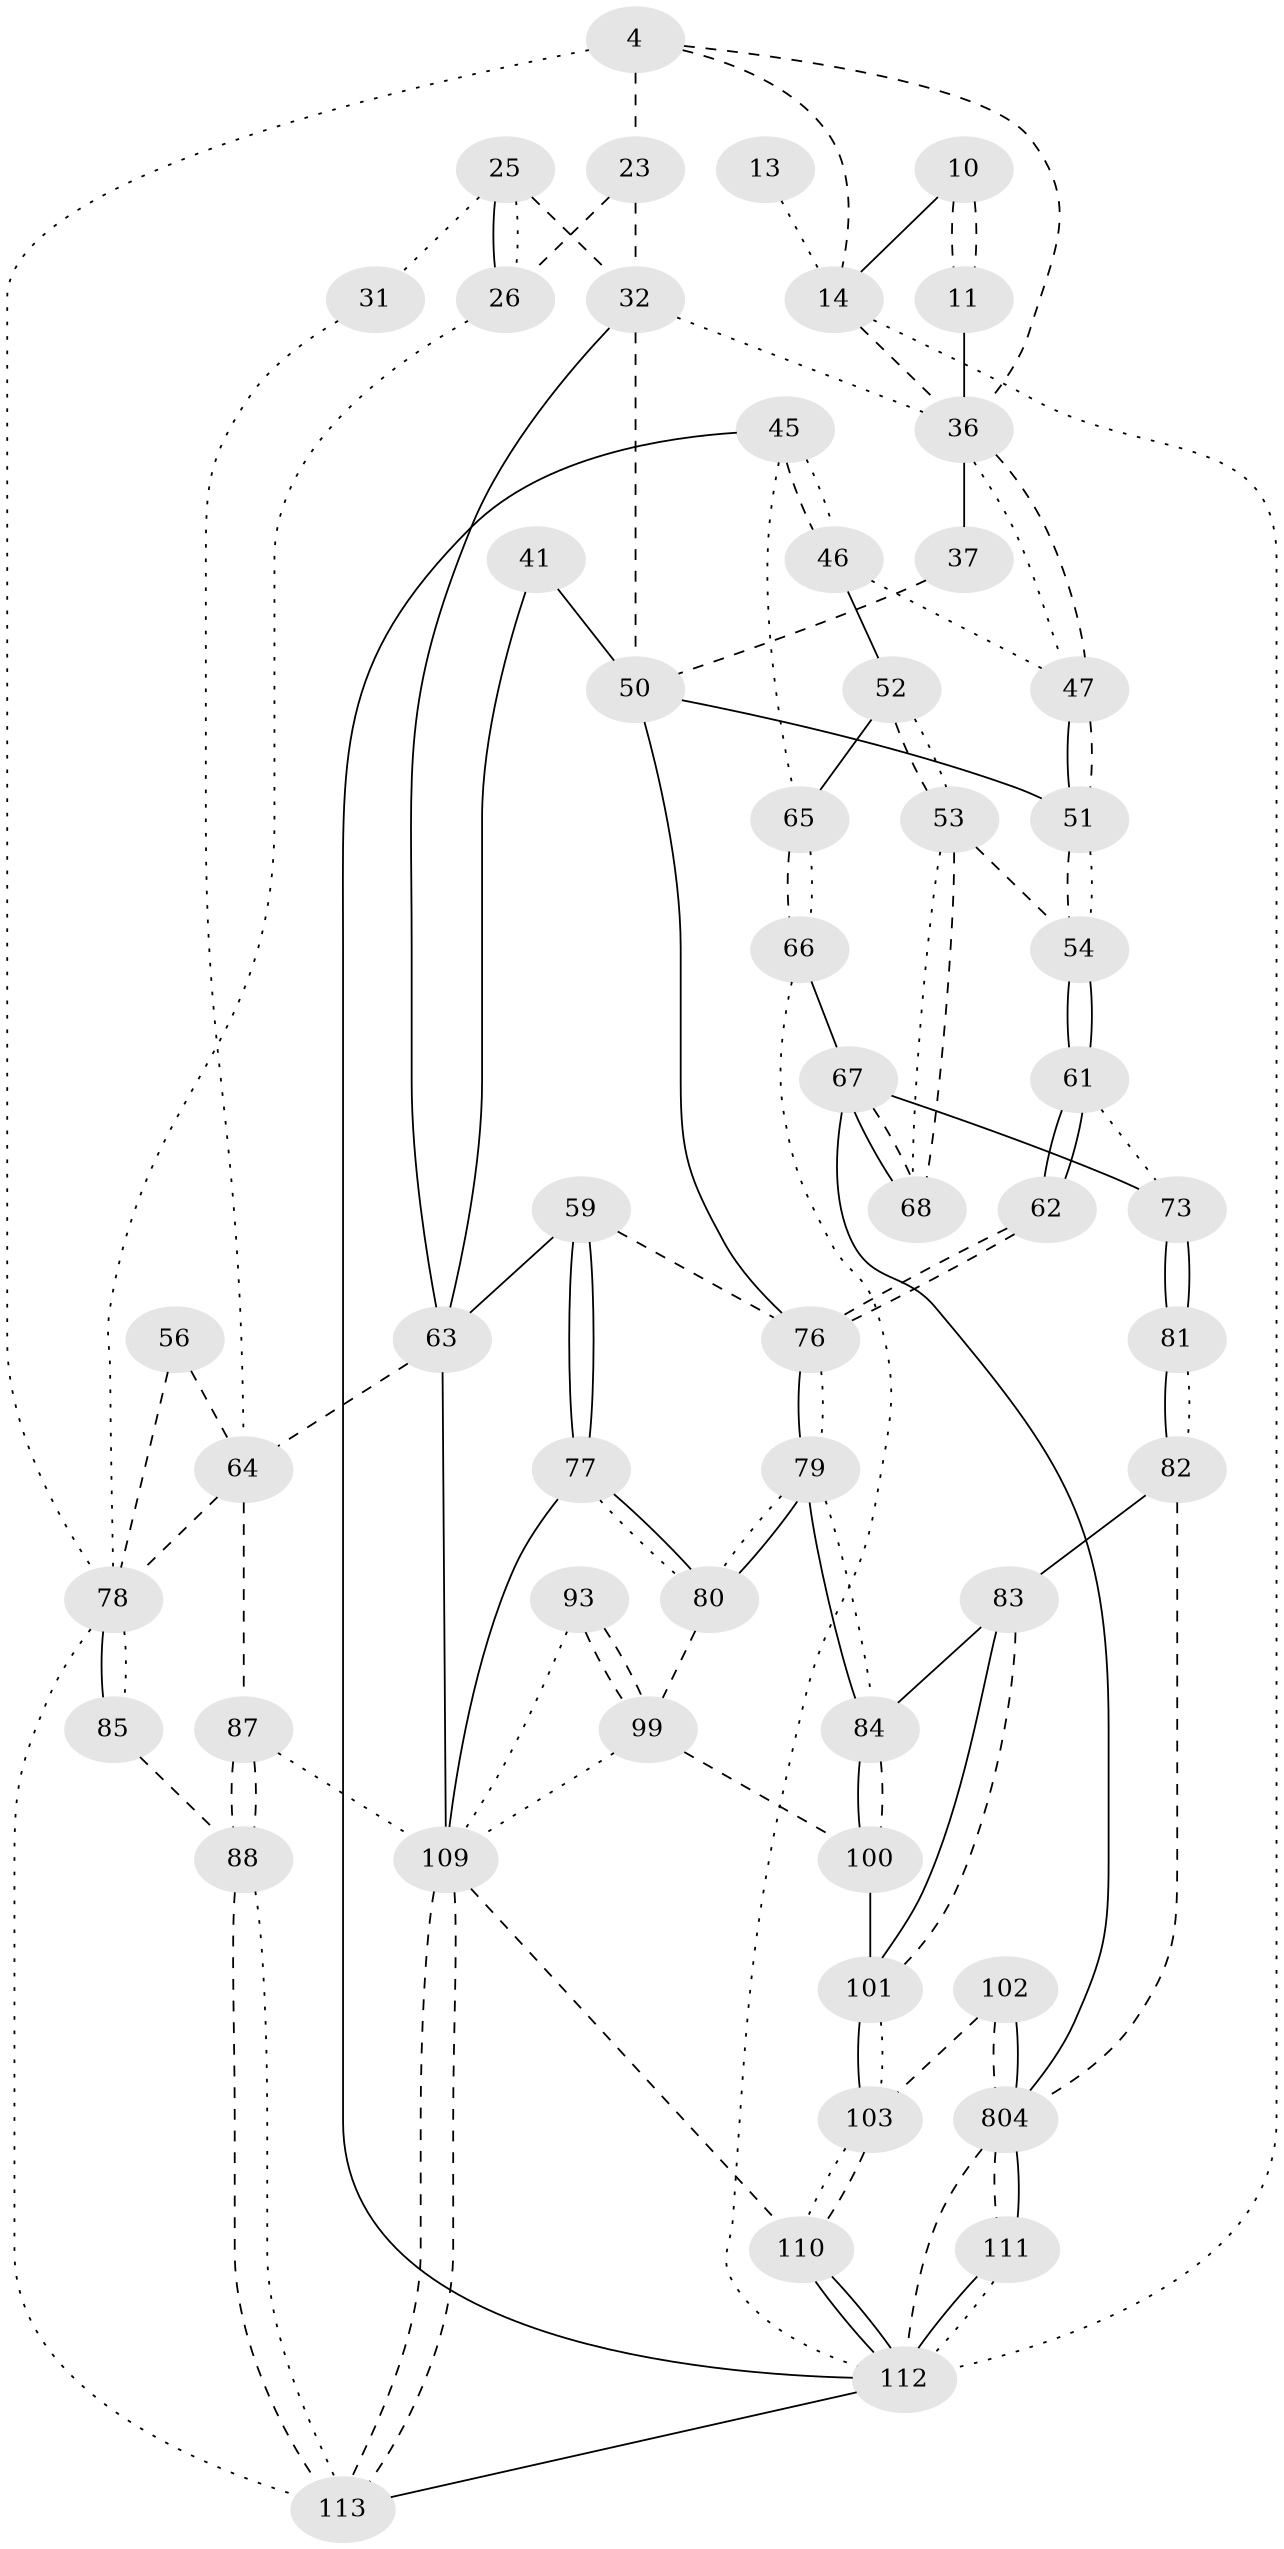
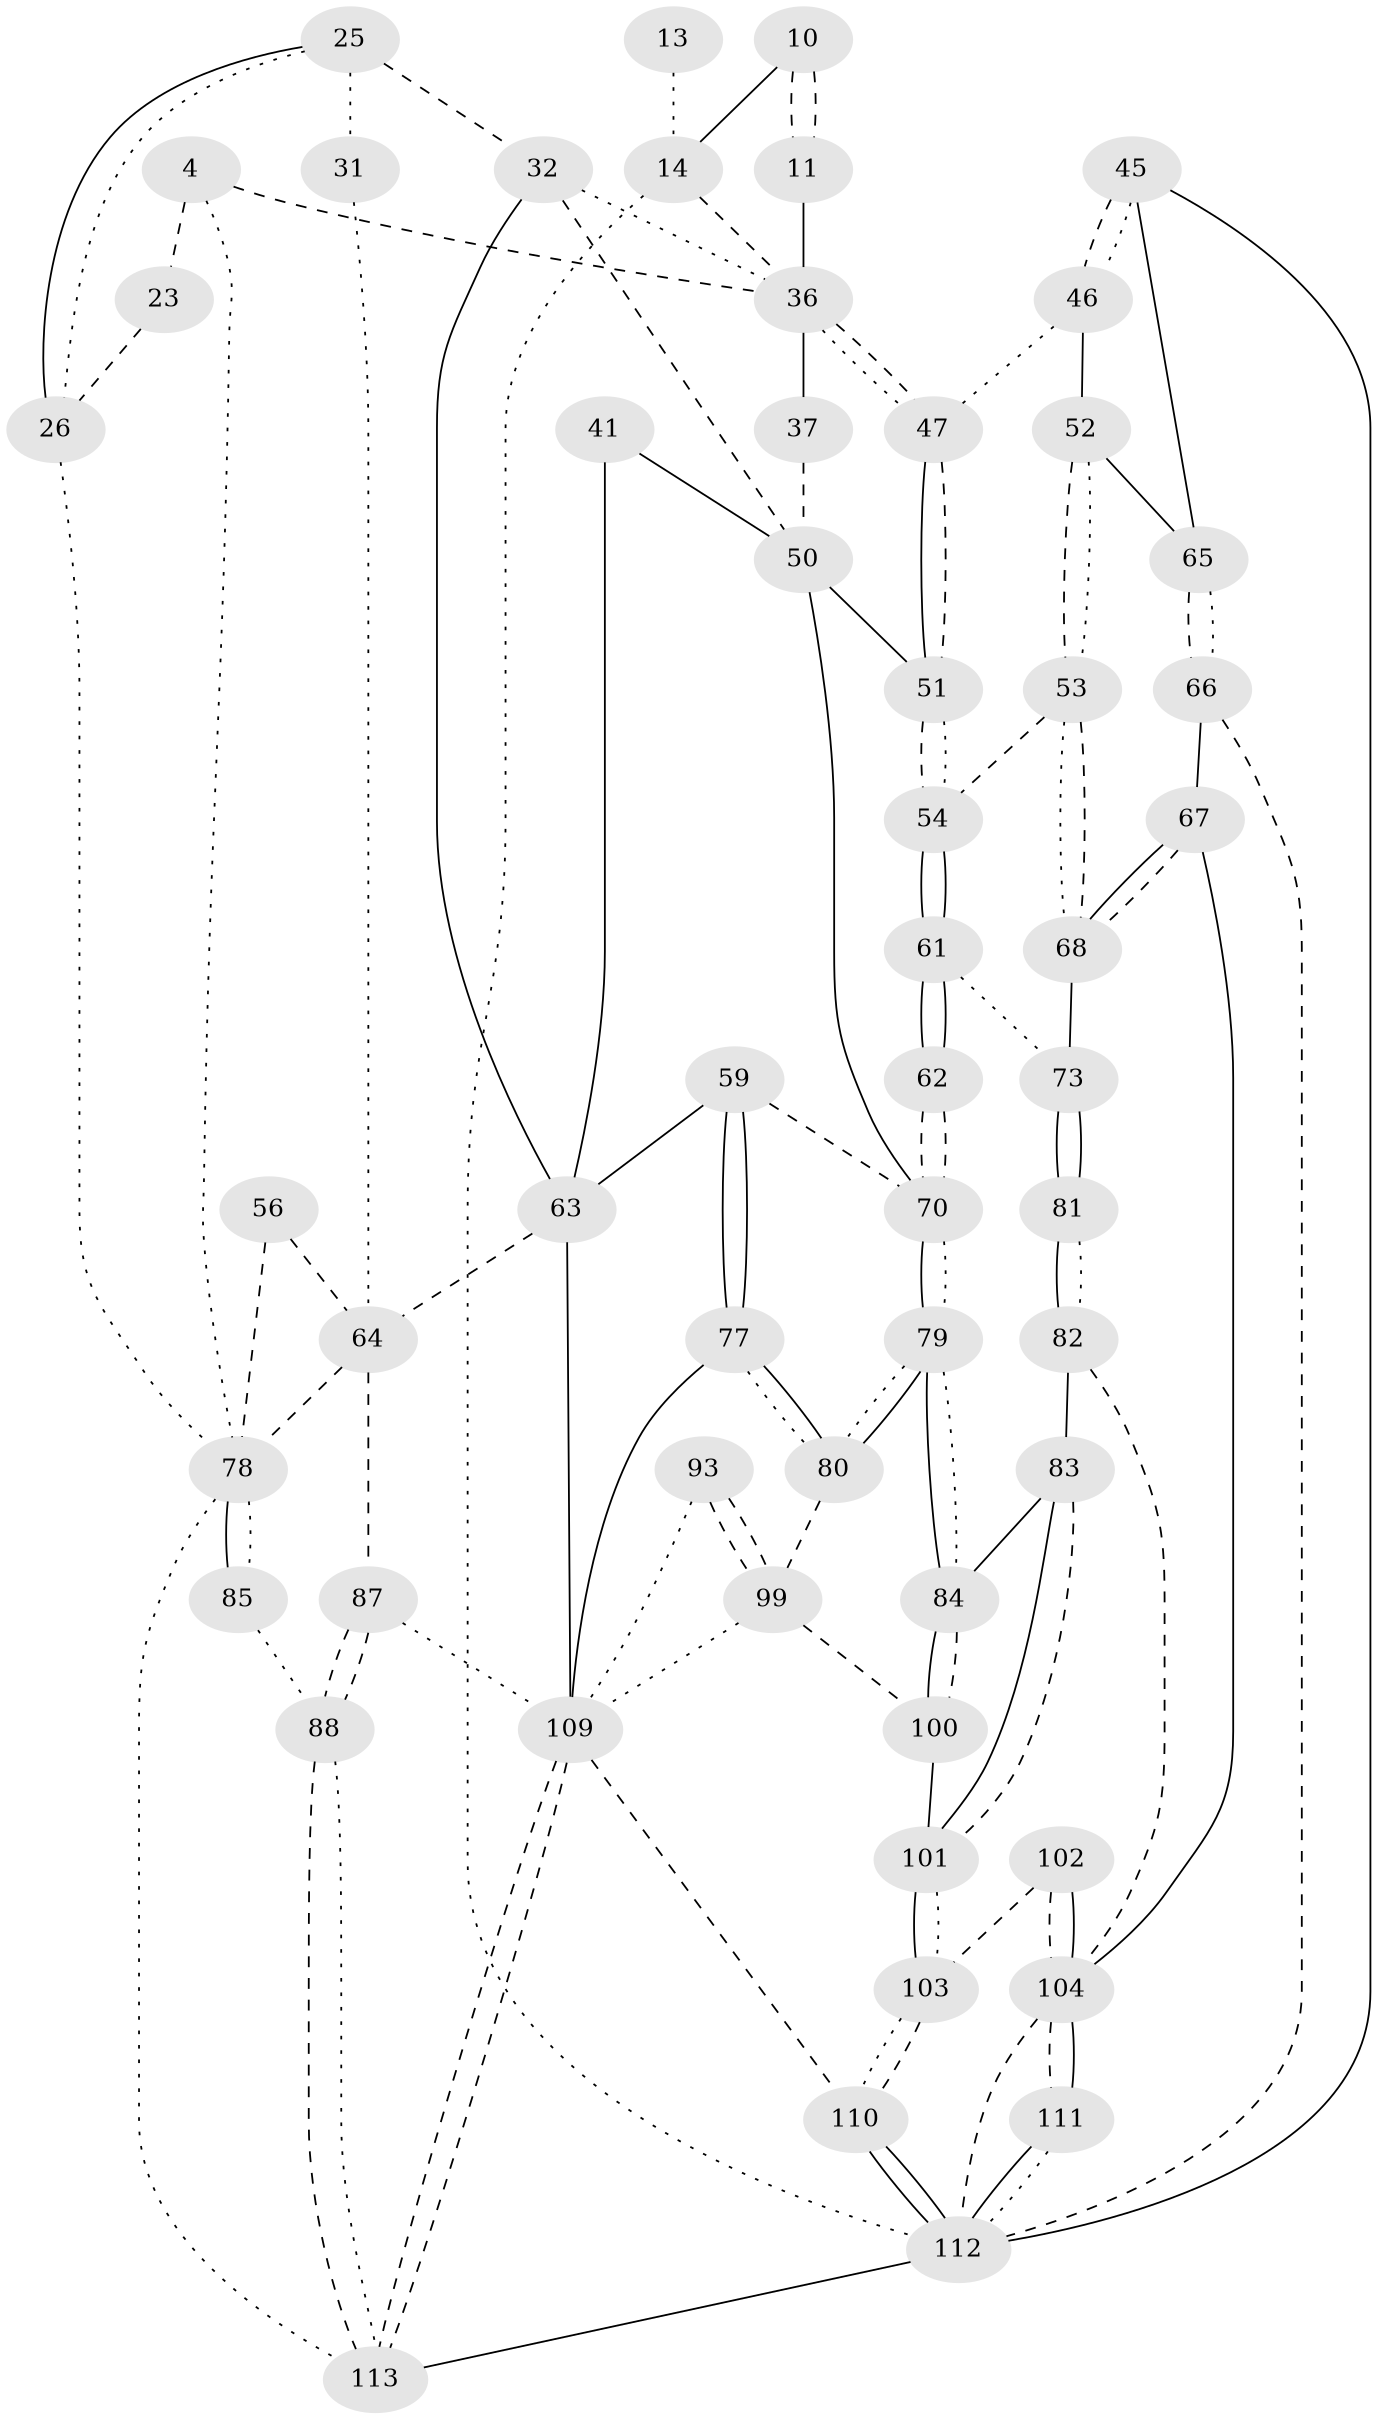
edge "4" -- "14": removed
edge "23" -- "32": removed
edge "45" -- "65": style dotted -> solid
edge "67" -- "73": now "68" -- "73"
node "76": label "76" -> "70"
edge "66" -- "112": style dotted -> dashed
edge "85" -- "88": style dashed -> dotted
node "804": label "804" -> "104"
